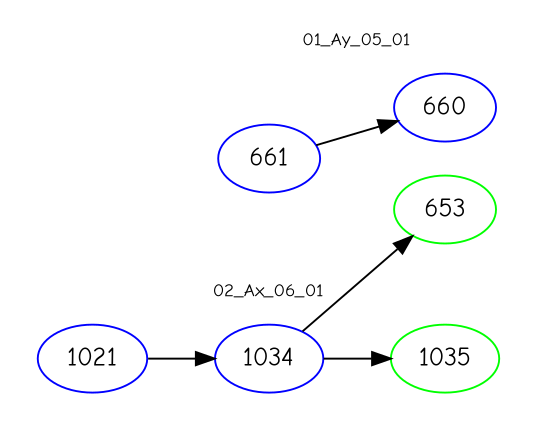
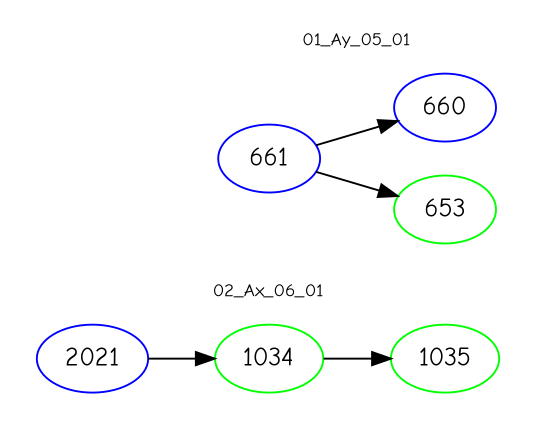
edge "1034" -> "653": now "661" -> "653"
node "1021": label "1021" -> "2021"
node "1034": color blue -> green
